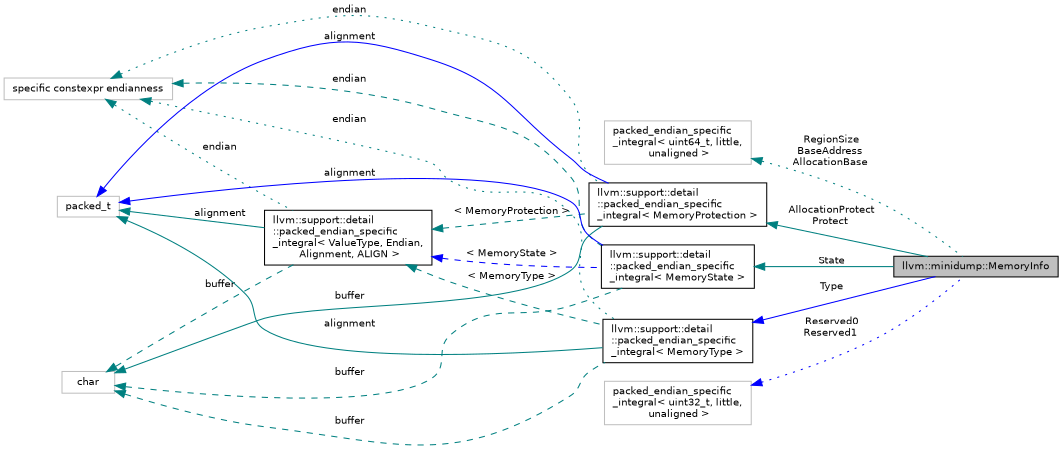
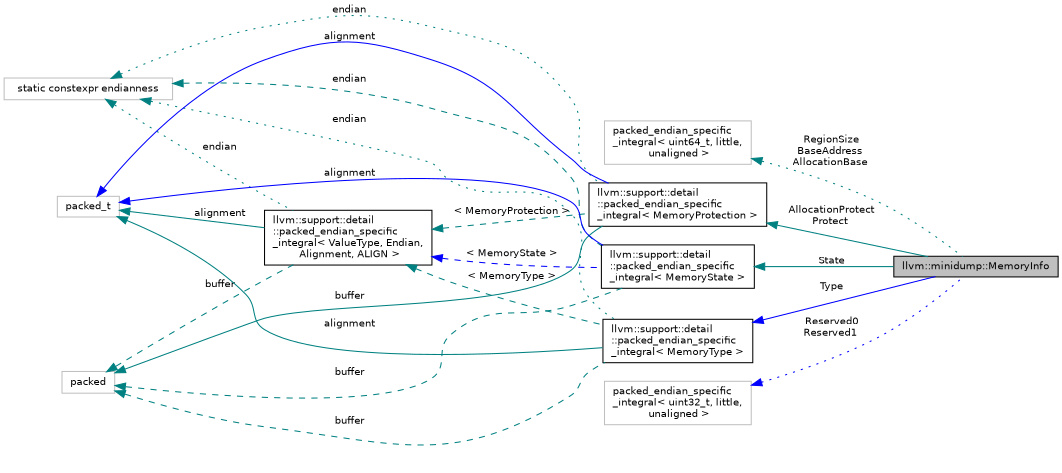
node "specific constexpr endianness": label "specific constexpr endianness" -> "static constexpr endianness"
node "char": label "char" -> "packed"
